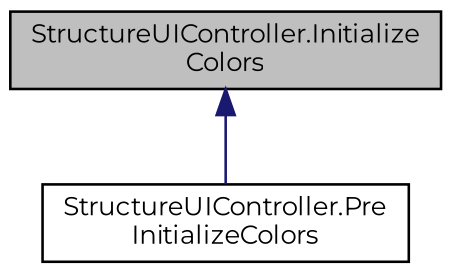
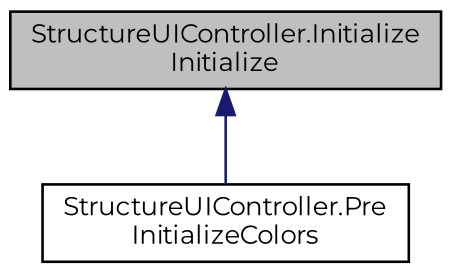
node "StructureUIController.Initialize Colors": label "StructureUIController.Initialize Colors" -> "StructureUIController.Initialize Initialize"
